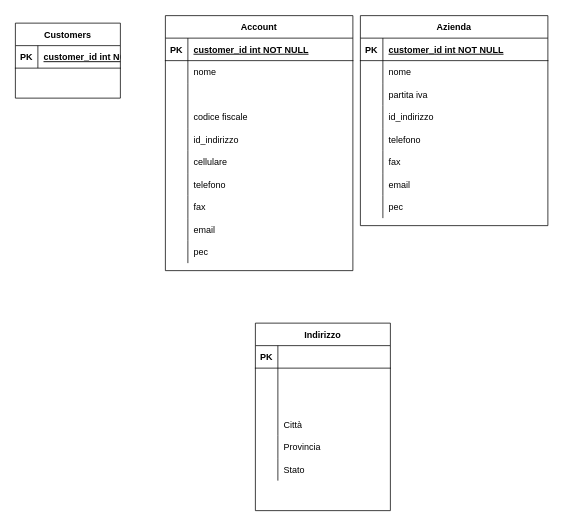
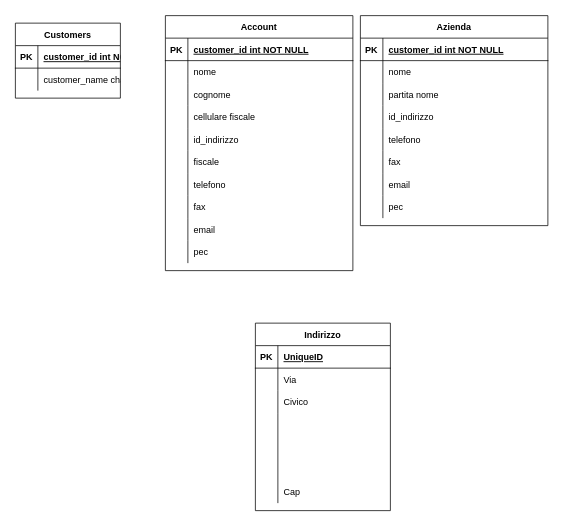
node "customer_name char(50) NOT NULL": added
node "cognome": added
node "partita iva": label "partita iva" -> "partita nome"
node "codice fiscale": label "codice fiscale" -> "cellulare fiscale"
node "cellulare": label "cellulare" -> "fiscale"
node "UniqueID": added
node "Via": added
node "Civico": added
node "Città": removed
node "Provincia": removed
node "Stato": removed
node "Cap": added
